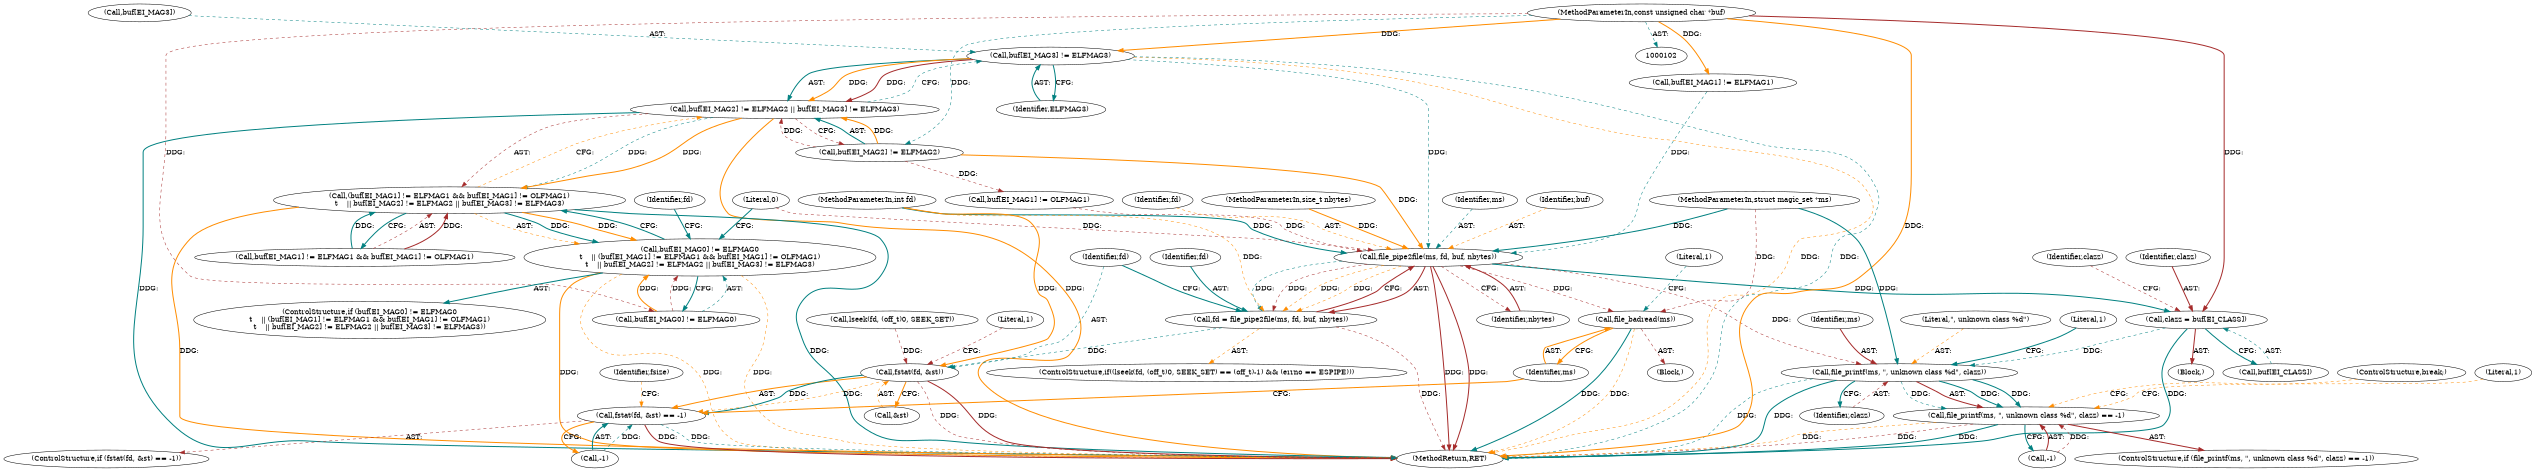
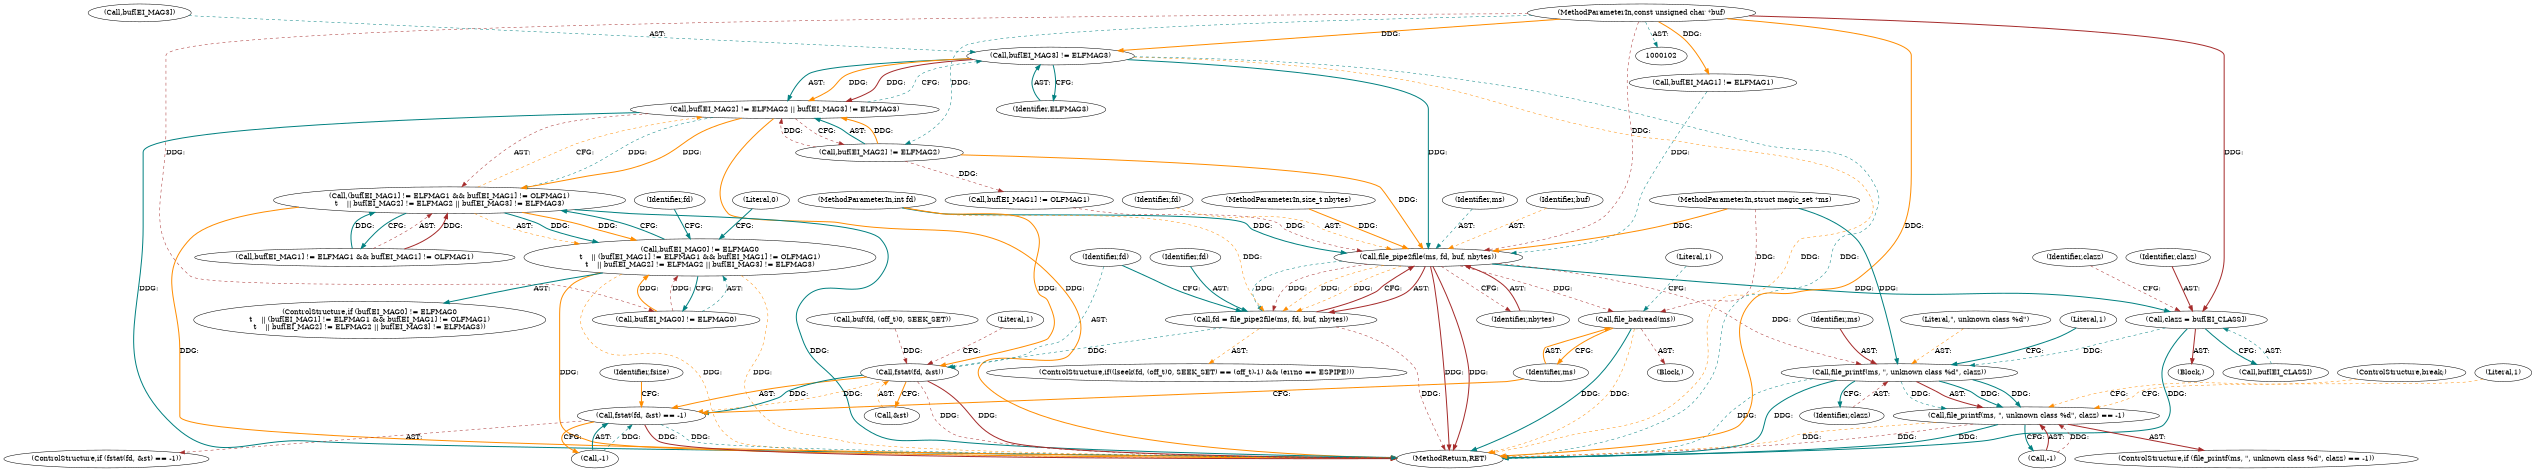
edge "(Call,buf[EI_MAG3] != ELFMAG3)" -> "(Call,file_pipe2file(ms, fd, buf, nbytes))": style dashed -> bold
edge "(Literal,0)" -> "(Call,file_pipe2file(ms, fd, buf, nbytes))": now "(MethodParameterIn,const unsigned char *buf)" -> "(Call,file_pipe2file(ms, fd, buf, nbytes))"
edge "(MethodParameterIn,struct magic_set *ms)" -> "(Call,file_pipe2file(ms, fd, buf, nbytes))": color teal -> darkorange
node "(Call,lseek(fd, (off_t)0, SEEK_SET))": label "(Call,lseek(fd, (off_t)0, SEEK_SET))" -> "(Call,buf(fd, (off_t)0, SEEK_SET))"
edge "(Identifier,fsize)" -> "(Call,fstat(fd, &st) == -1)": style dashed -> bold
